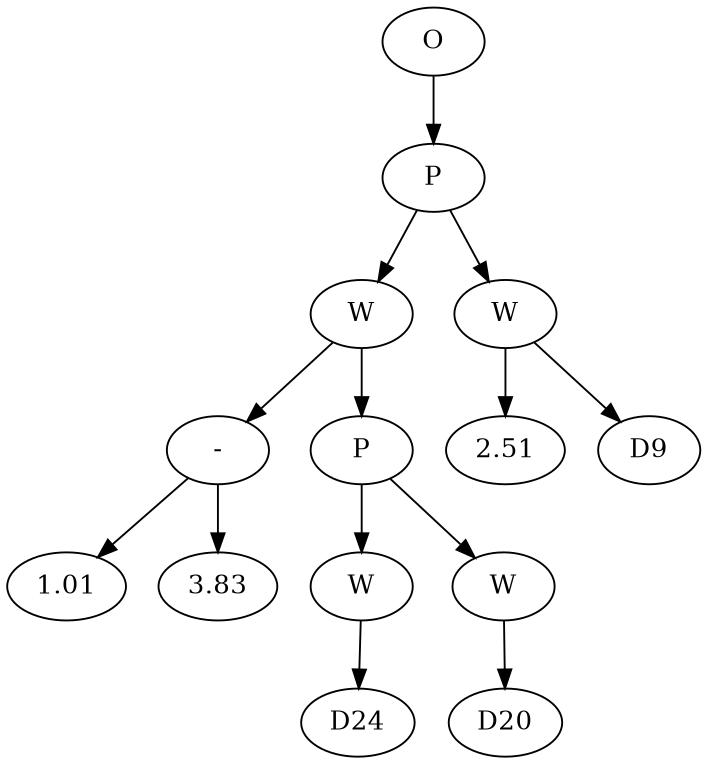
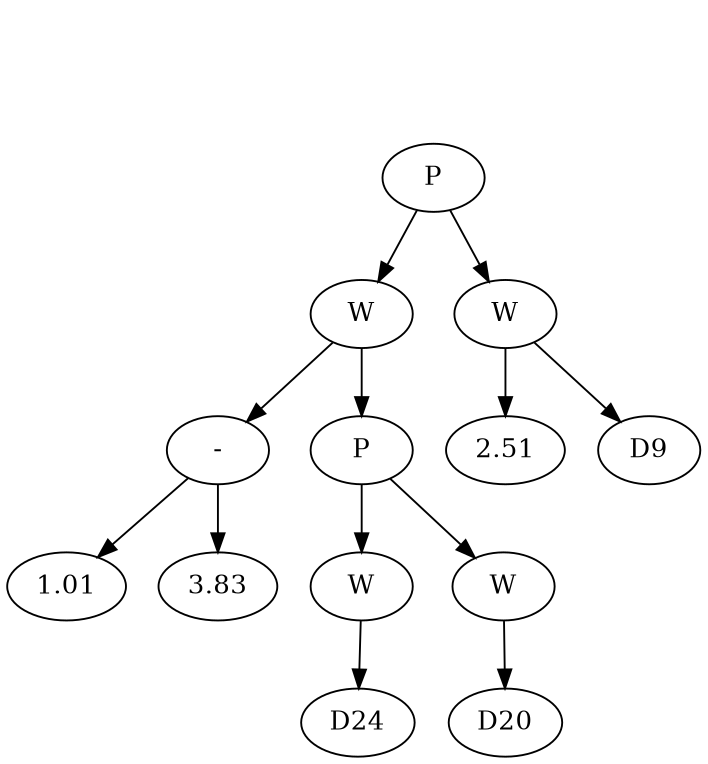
node "O": removed
